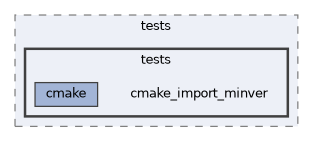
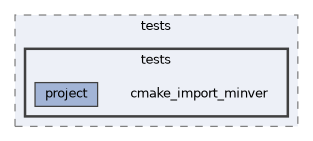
node "cmake": label "cmake" -> "project"
